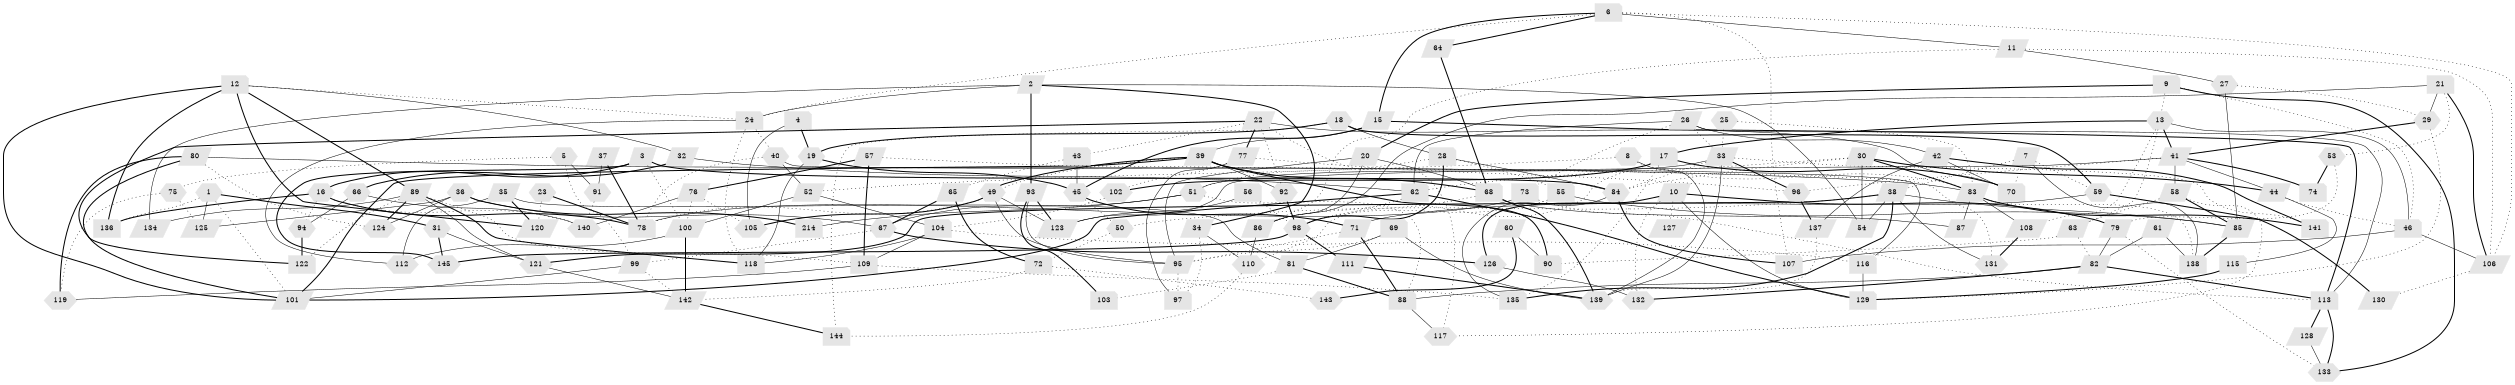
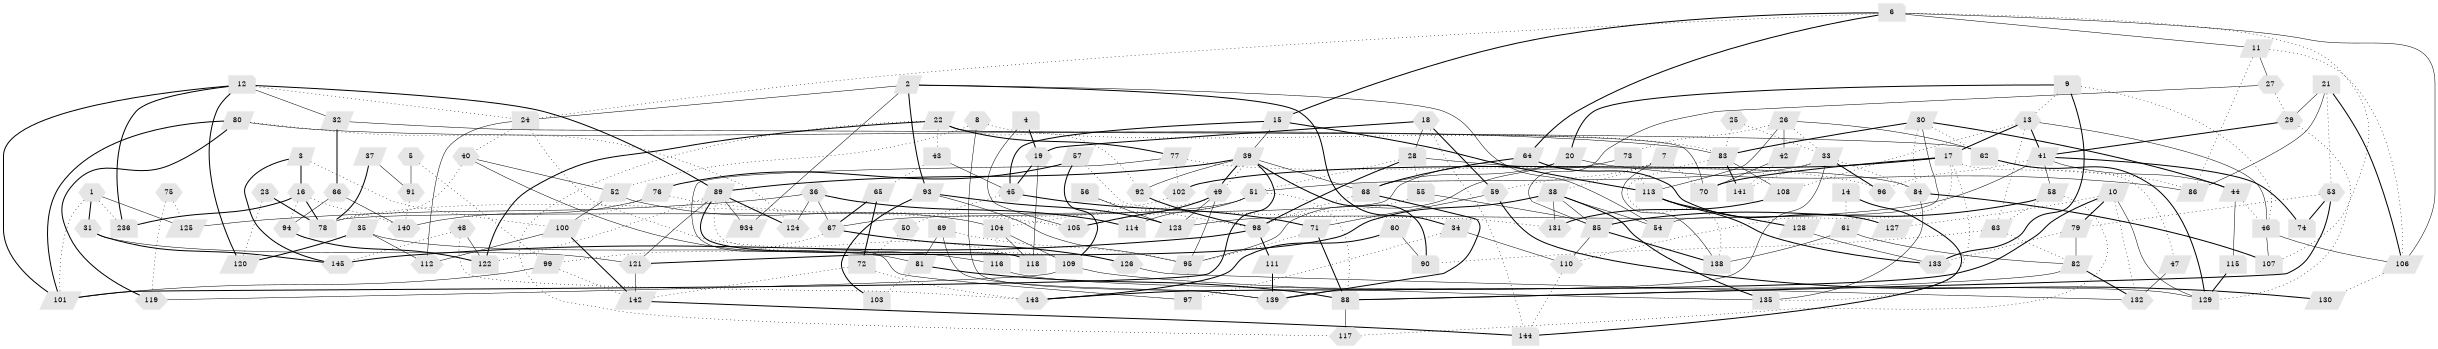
edge "6" -- "106": style dotted -> solid
edge "5" -- "75": removed
edge "42" -- "141": style bold -> dotted
edge "39" -- "89": added
edge "3" -- "84": removed
edge "39" -- "68": style bold -> solid
node "14": added
edge "64" -- "127": added
edge "10" -- "126": now "10" -- "143"
edge "38" -- "50": removed
edge "51" -- "105": added
node "136": label "136" -> "236"
node "134": label "134" -> "934"
node "48": added
node "214": label "214" -> "114"
node "137": removed
node "87": removed
edge "86" -- "110": now "85" -- "110"
node "47": added
edge "62" -- "101": removed
edge "109" -- "135": style dotted -> solid
edge "82" -- "113": removed
edge "53" -- "88": added
